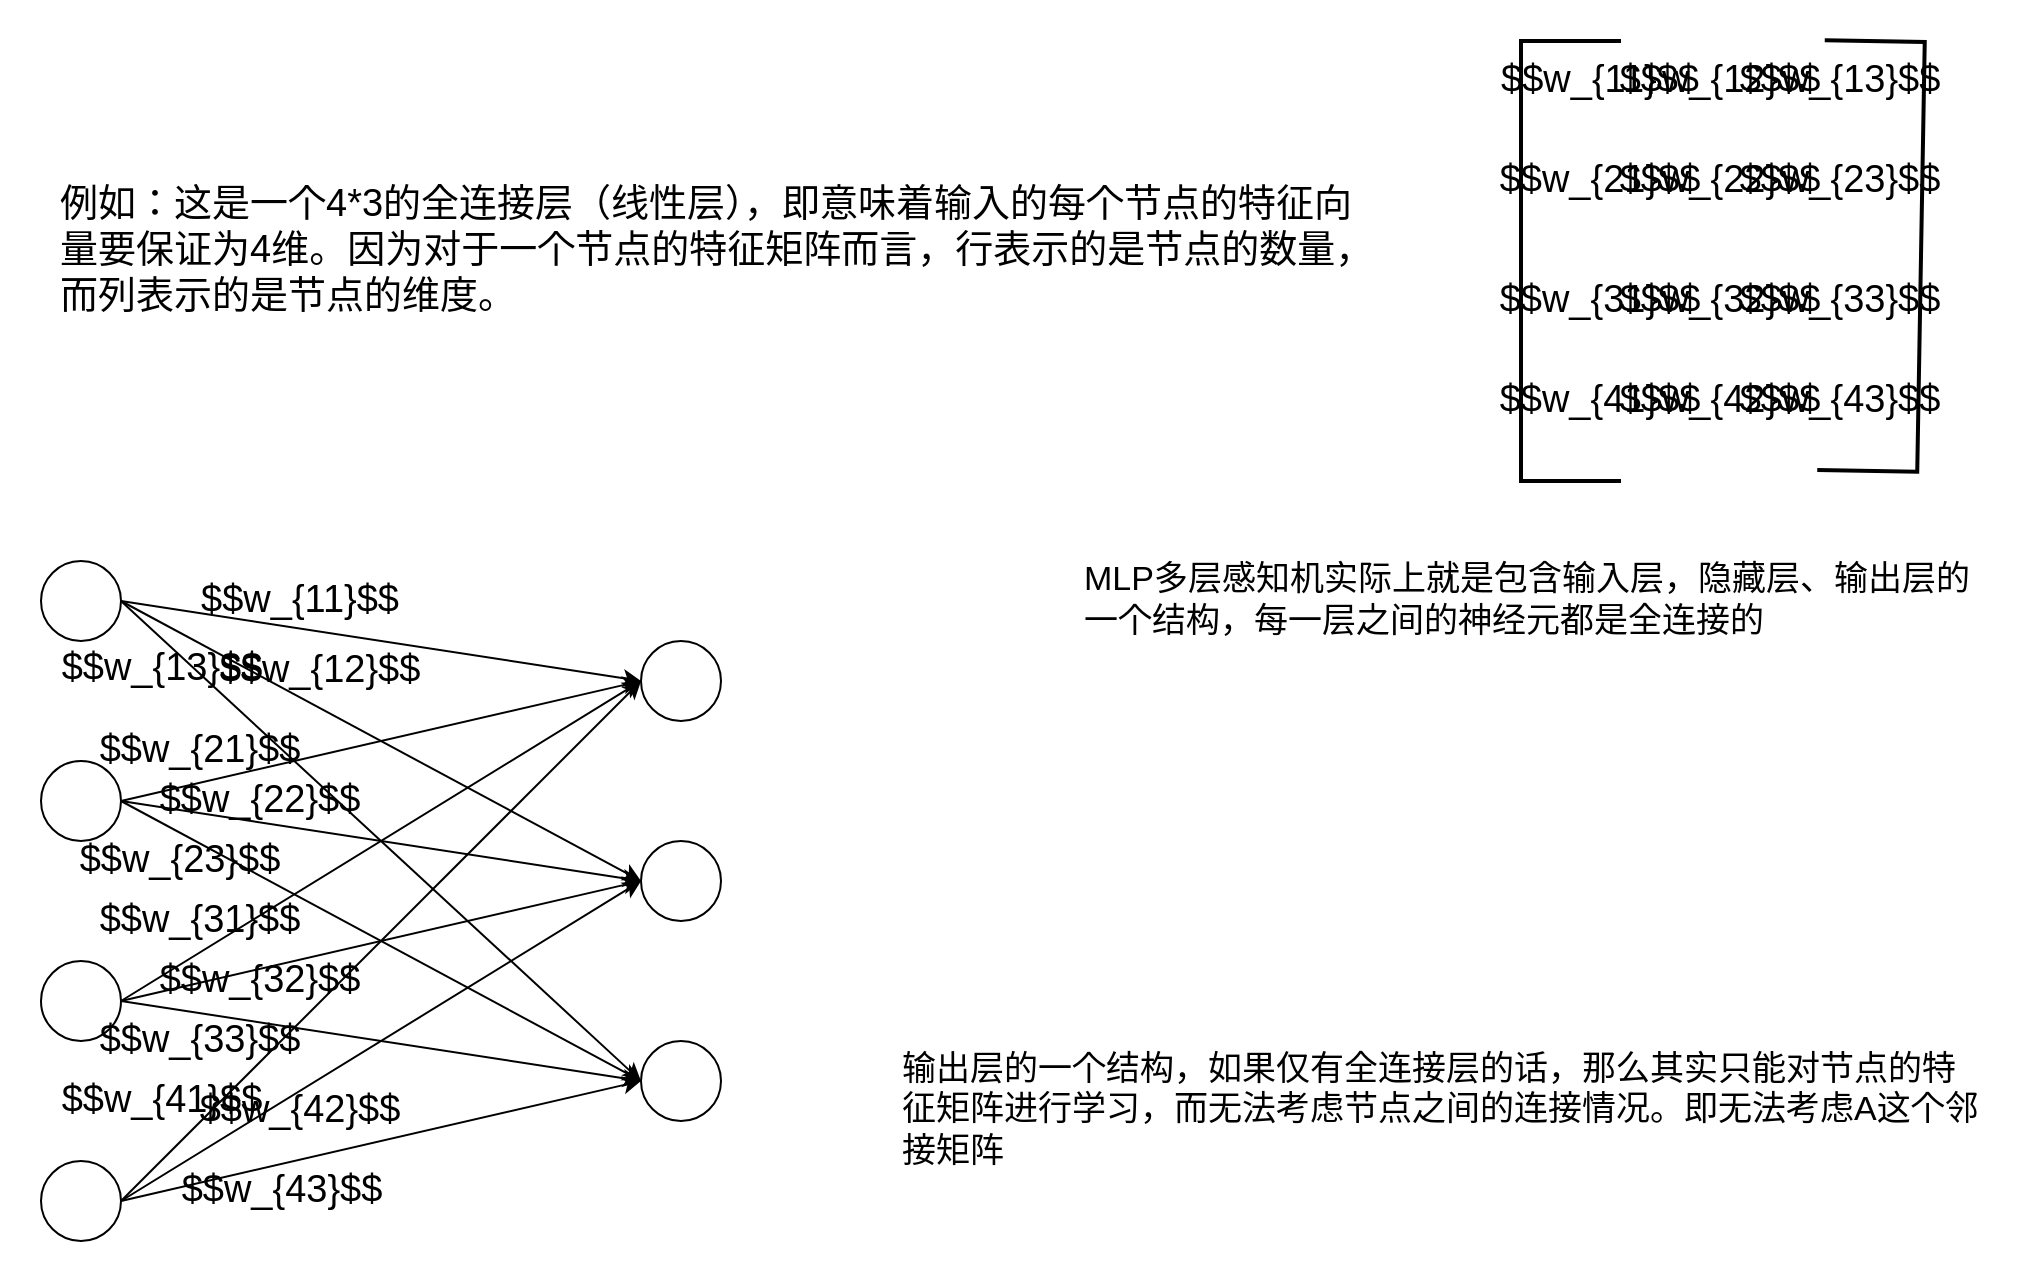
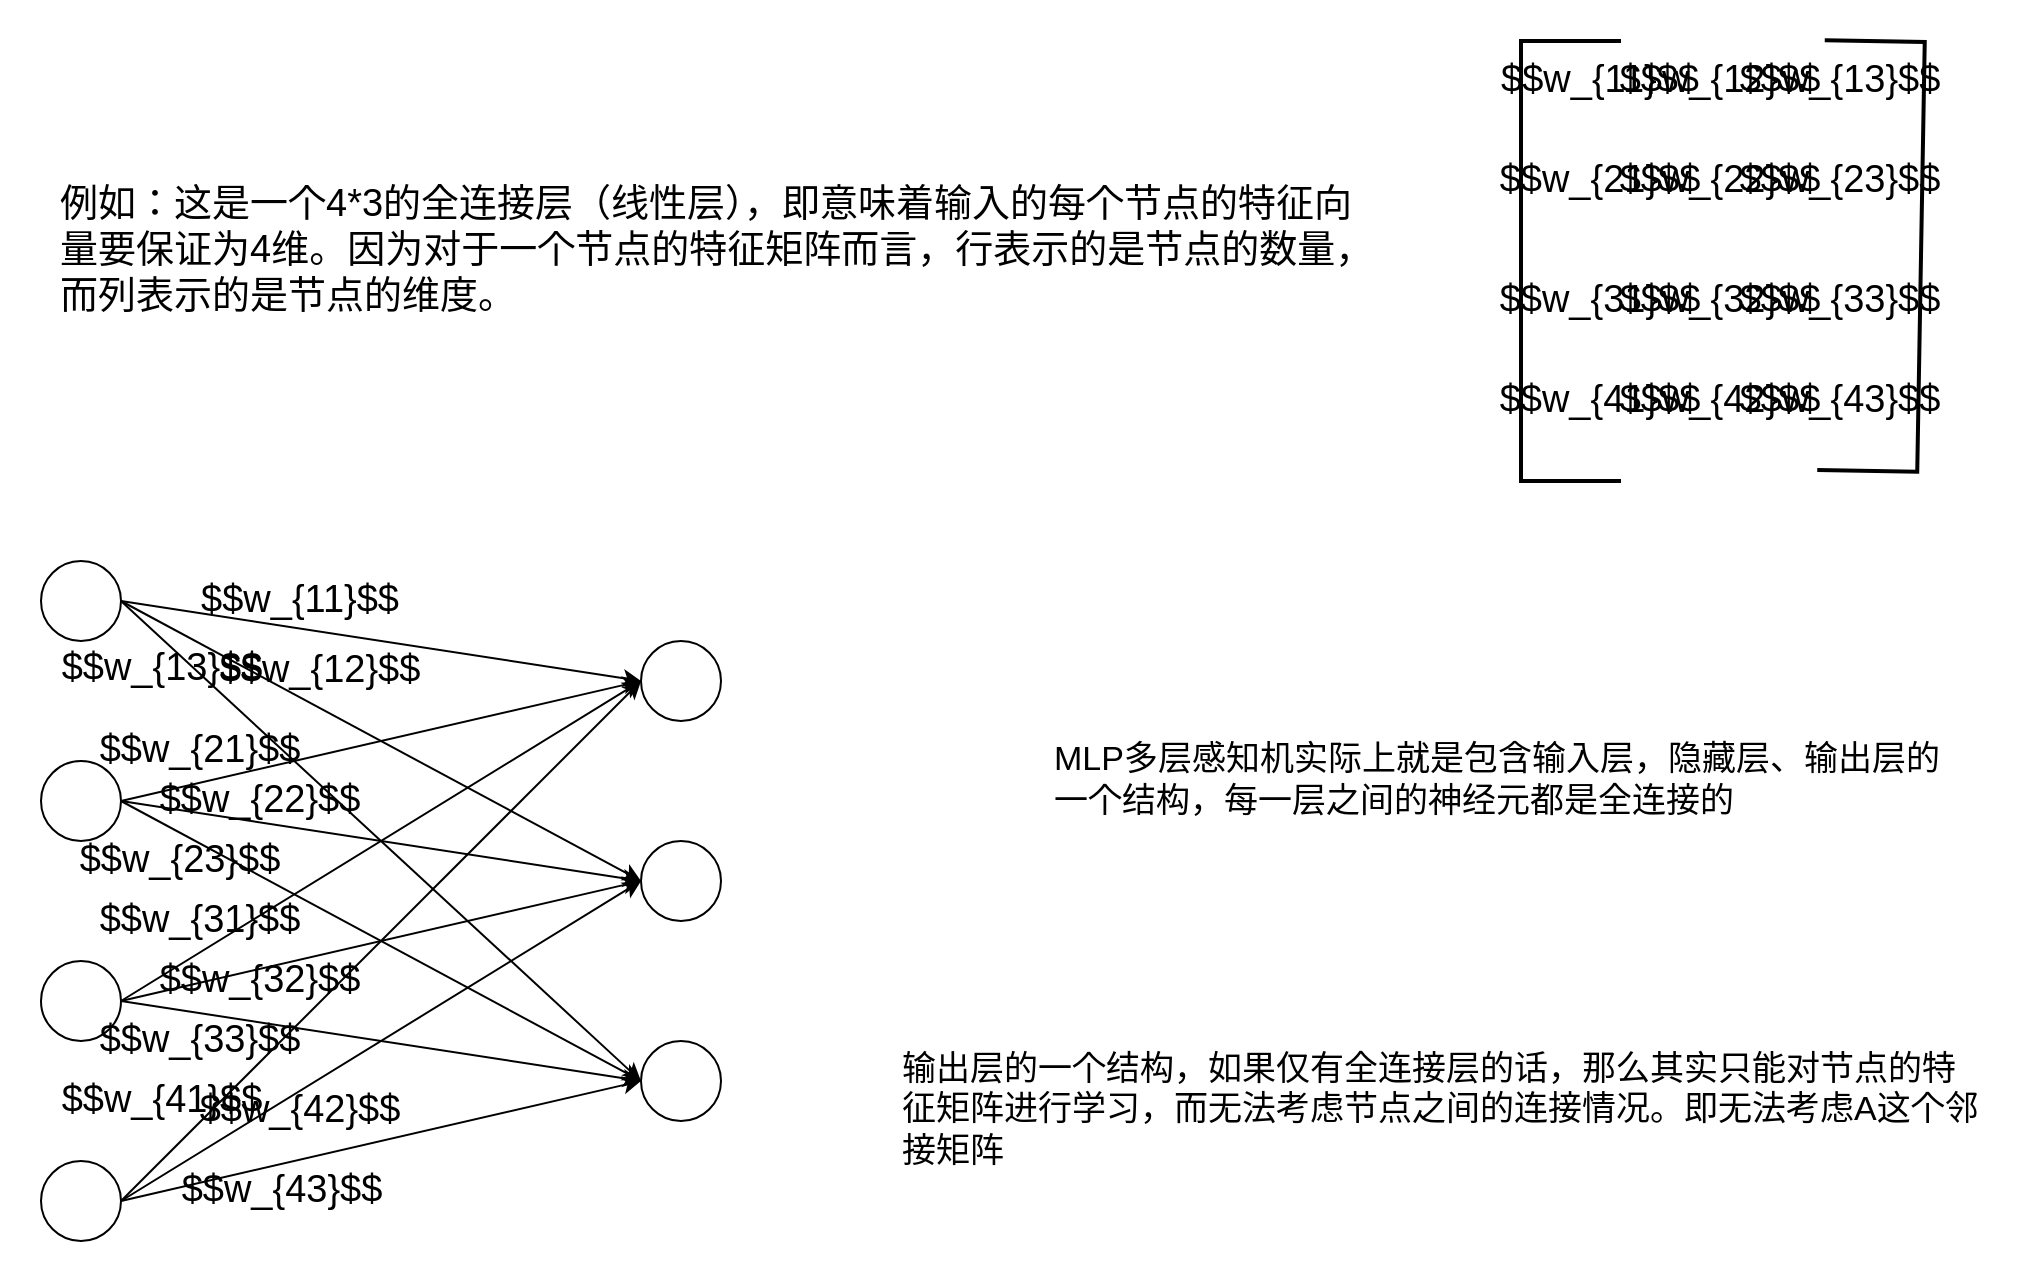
node "MLP多层感知机实际上就是包含输入层，隐藏层、输出层的一个结构，每一层之间的神经元都是全连接的": moved (1531, 601) -> (1501, 781)
